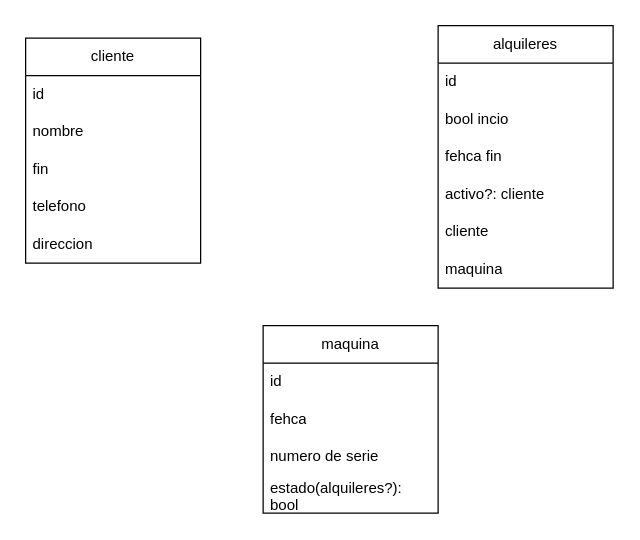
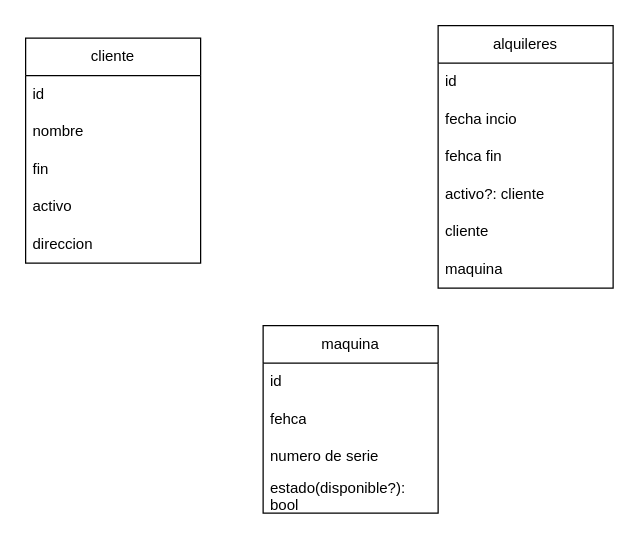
node "bool incio": label "bool incio" -> "fecha incio"
node "telefono": label "telefono" -> "activo"
node "estado(alquileres?): bool": label "estado(alquileres?): bool" -> "estado(disponible?): bool"
